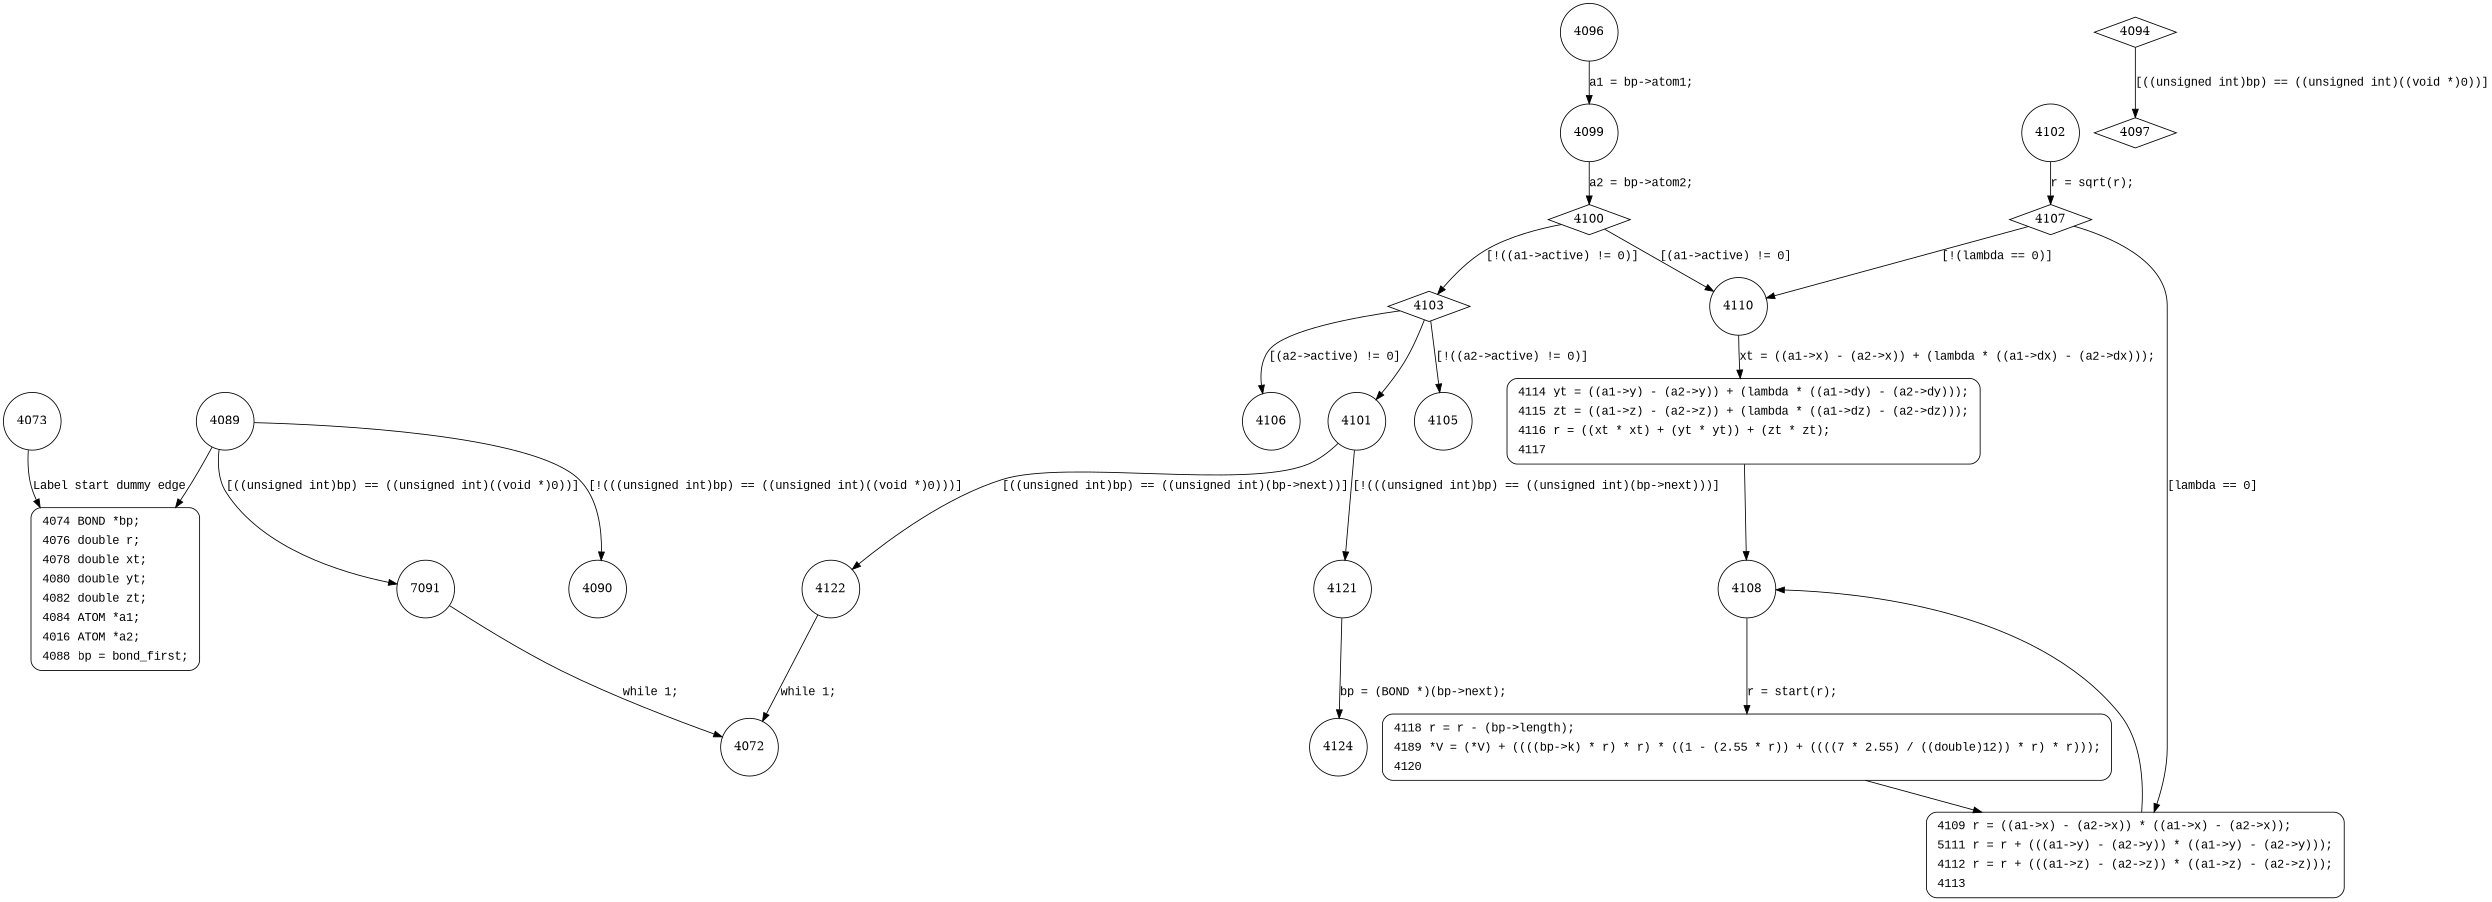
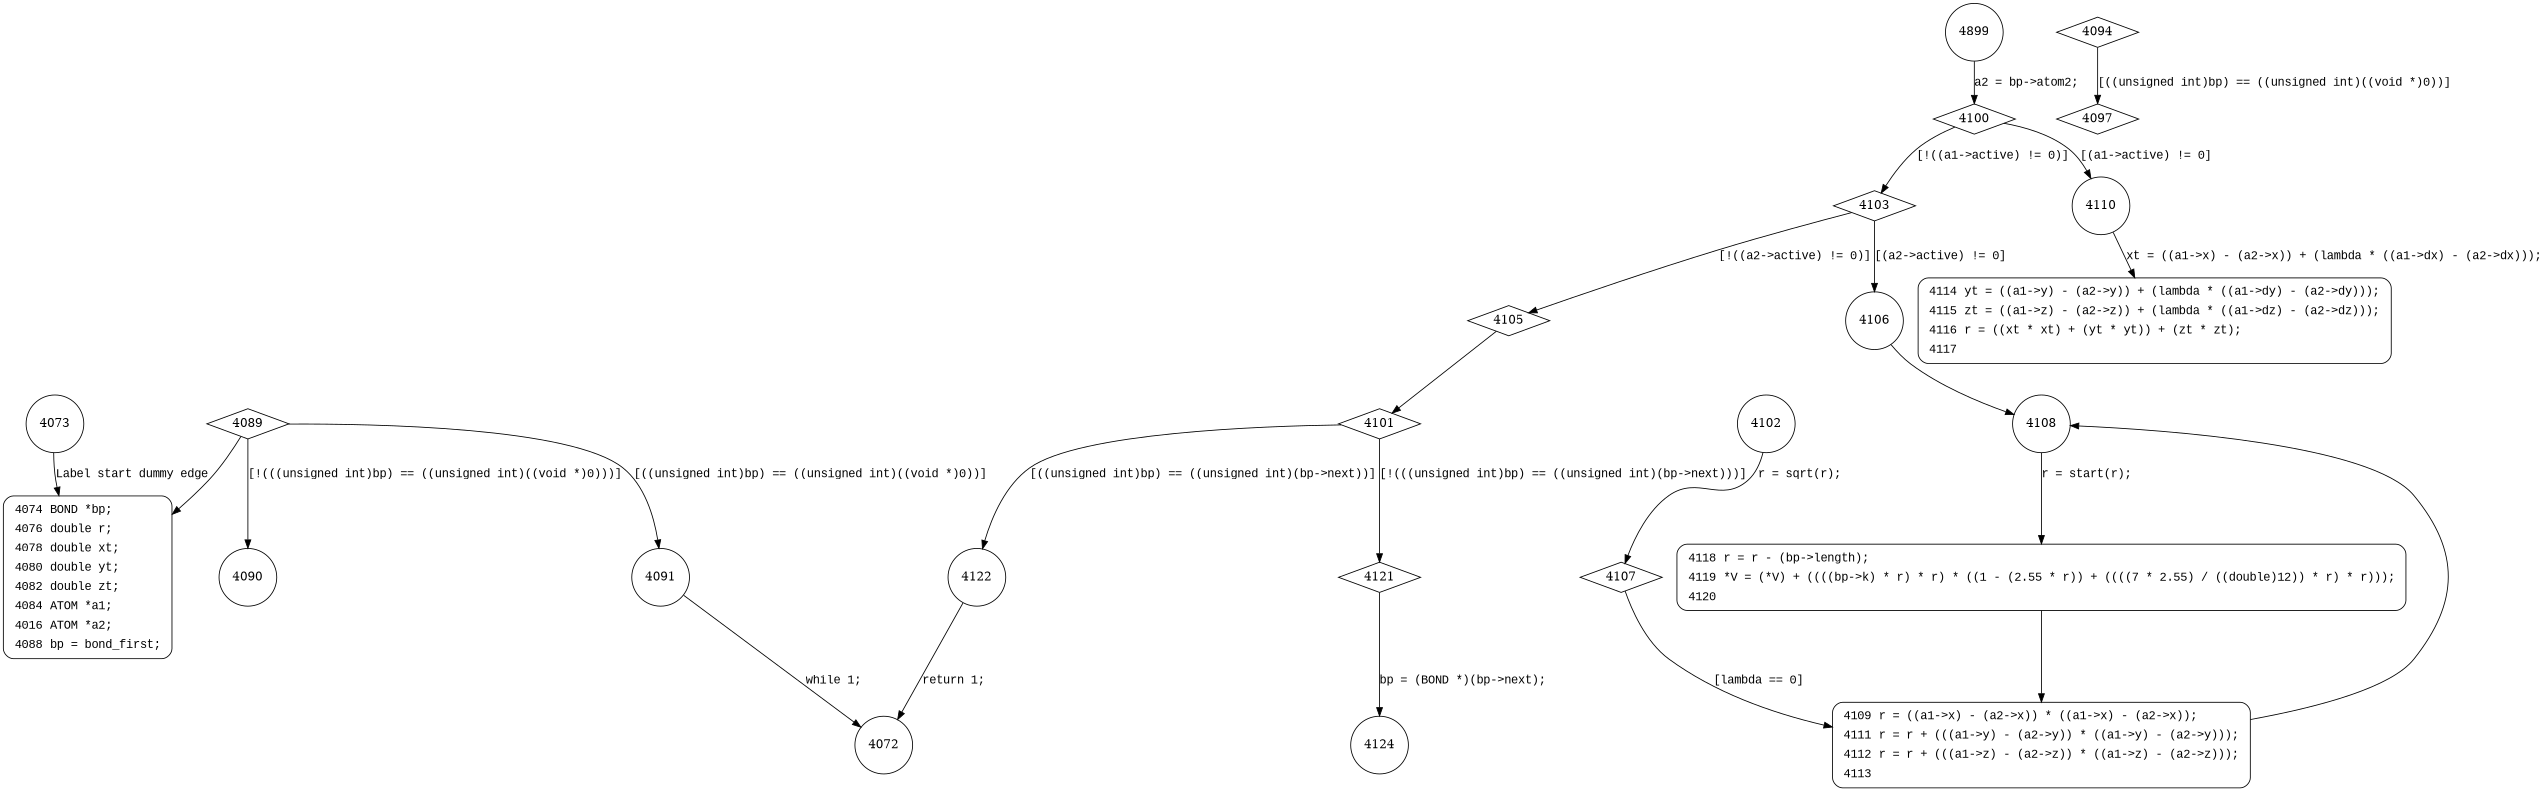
node "4096": removed
node "4099": label "4099" -> "4899"
edge "4107" -> "4110": removed, label "[!(lambda == 0)]"
edge "4103" -> "4101": now "4105" -> "4101"
node "4089": shape circle -> diamond
node "4101": shape circle -> diamond
node "4105": shape circle -> diamond
edge "4114" -> "4108": now "4106" -> "4108"
node "7091": label "7091" -> "4091"
node "4121": shape circle -> diamond
edge "4122" -> "4072": label "while 1;" -> "return 1;"
node "4118": text "4189" -> "4119"
node "4109": text "5111" -> "4111"
